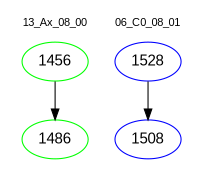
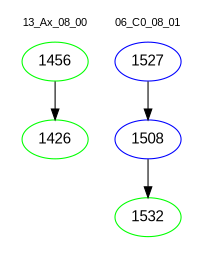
node "1528": label "1528" -> "1527"
node "1486": label "1486" -> "1426"
node "1532": added
